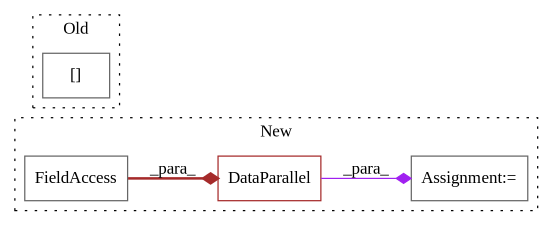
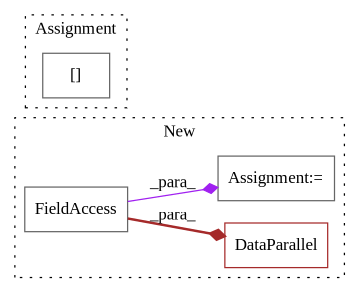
cluster "Old": label "Old" -> "Assignment"
edge "DataParallel" -> "Assignment:=": now "FieldAccess" -> "Assignment:="
